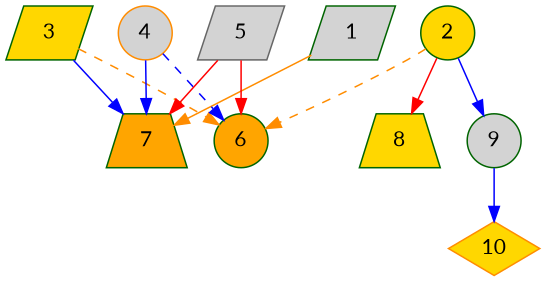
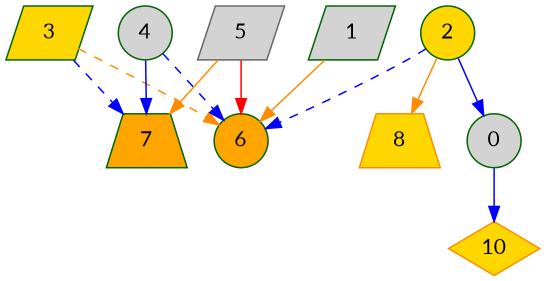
node "4": color darkorange -> darkgreen
edge "2" -> "8": color red -> darkorange
edge "5" -> "7": color red -> darkorange
edge "3" -> "7": style solid -> dashed
edge "1" -> "7": now "1" -> "6"
edge "2" -> "6": color darkorange -> blue
node "8": color darkgreen -> darkorange
node "9": label "9" -> "0"
